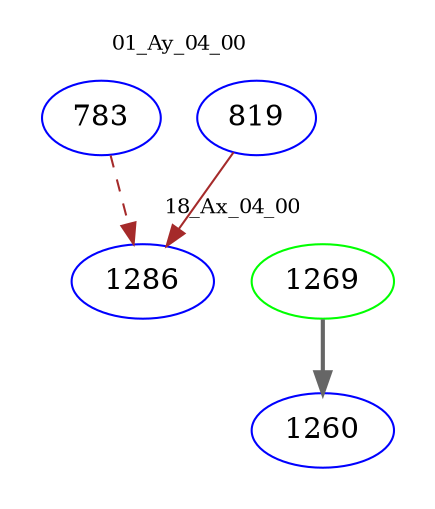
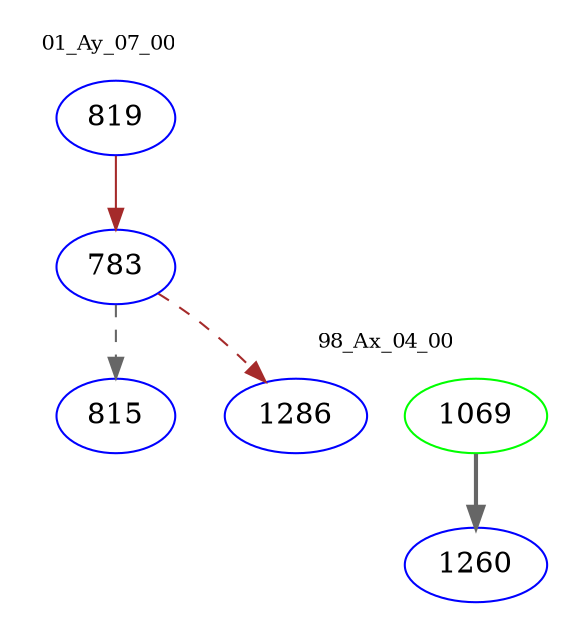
cluster "01_Ay_04_00": label "01_Ay_04_00" -> "01_Ay_07_00"
edge "819" -> "1286": now "819" -> "783"
cluster "18_Ax_04_00": label "18_Ax_04_00" -> "98_Ax_04_00"
node "1269": label "1269" -> "1069"
node "815": added
